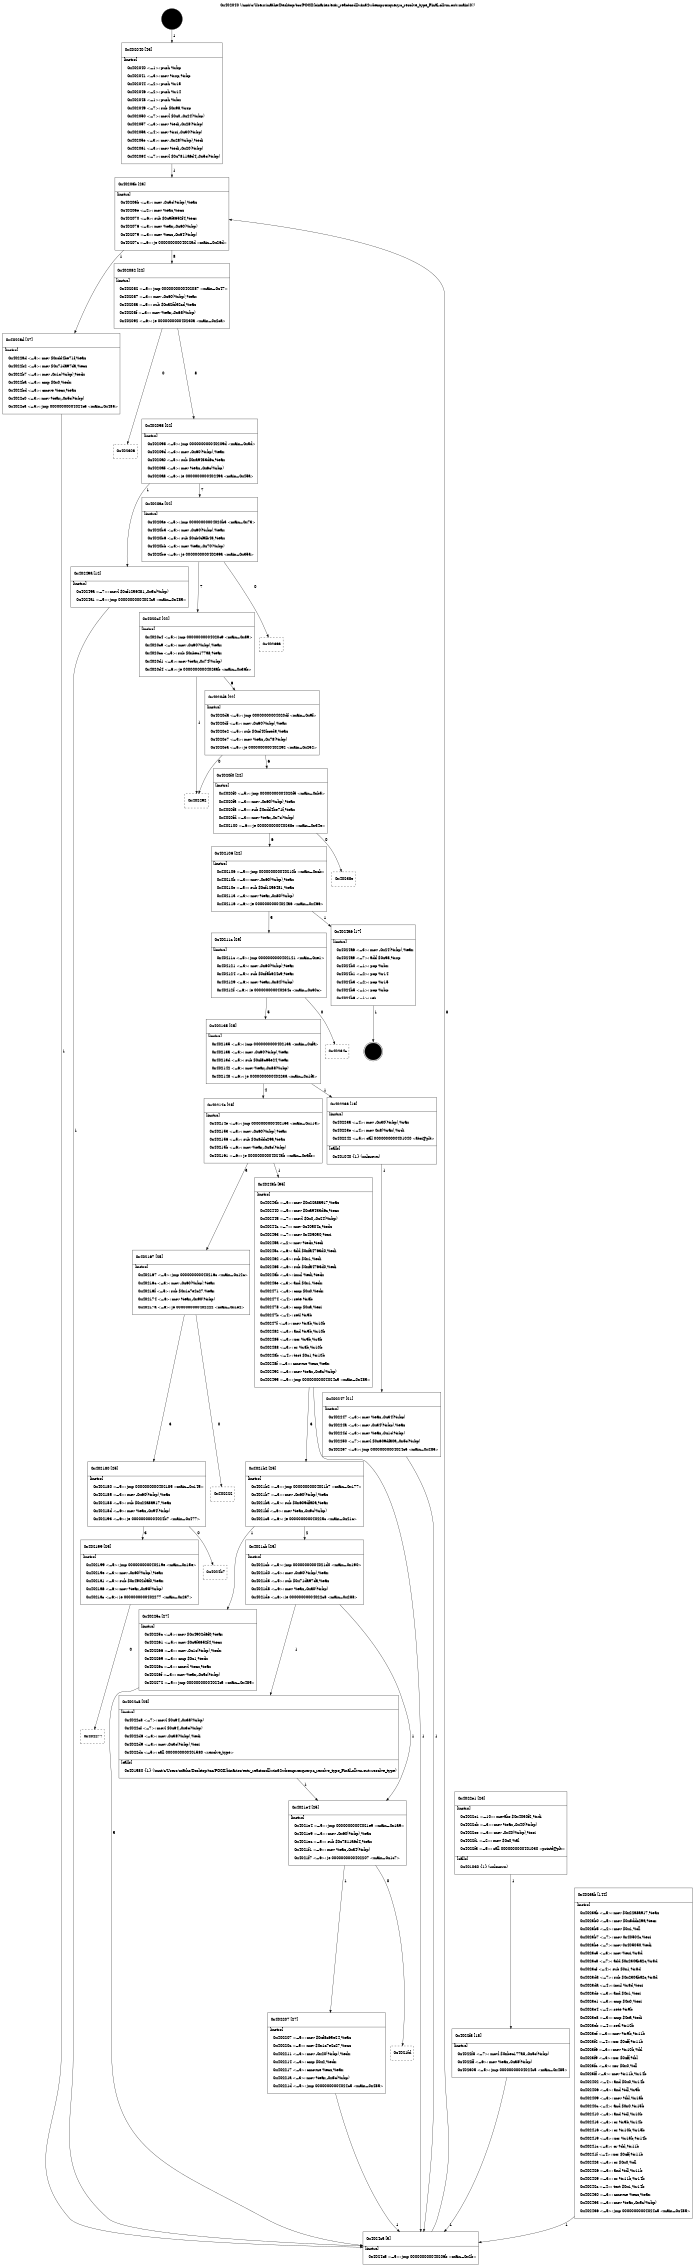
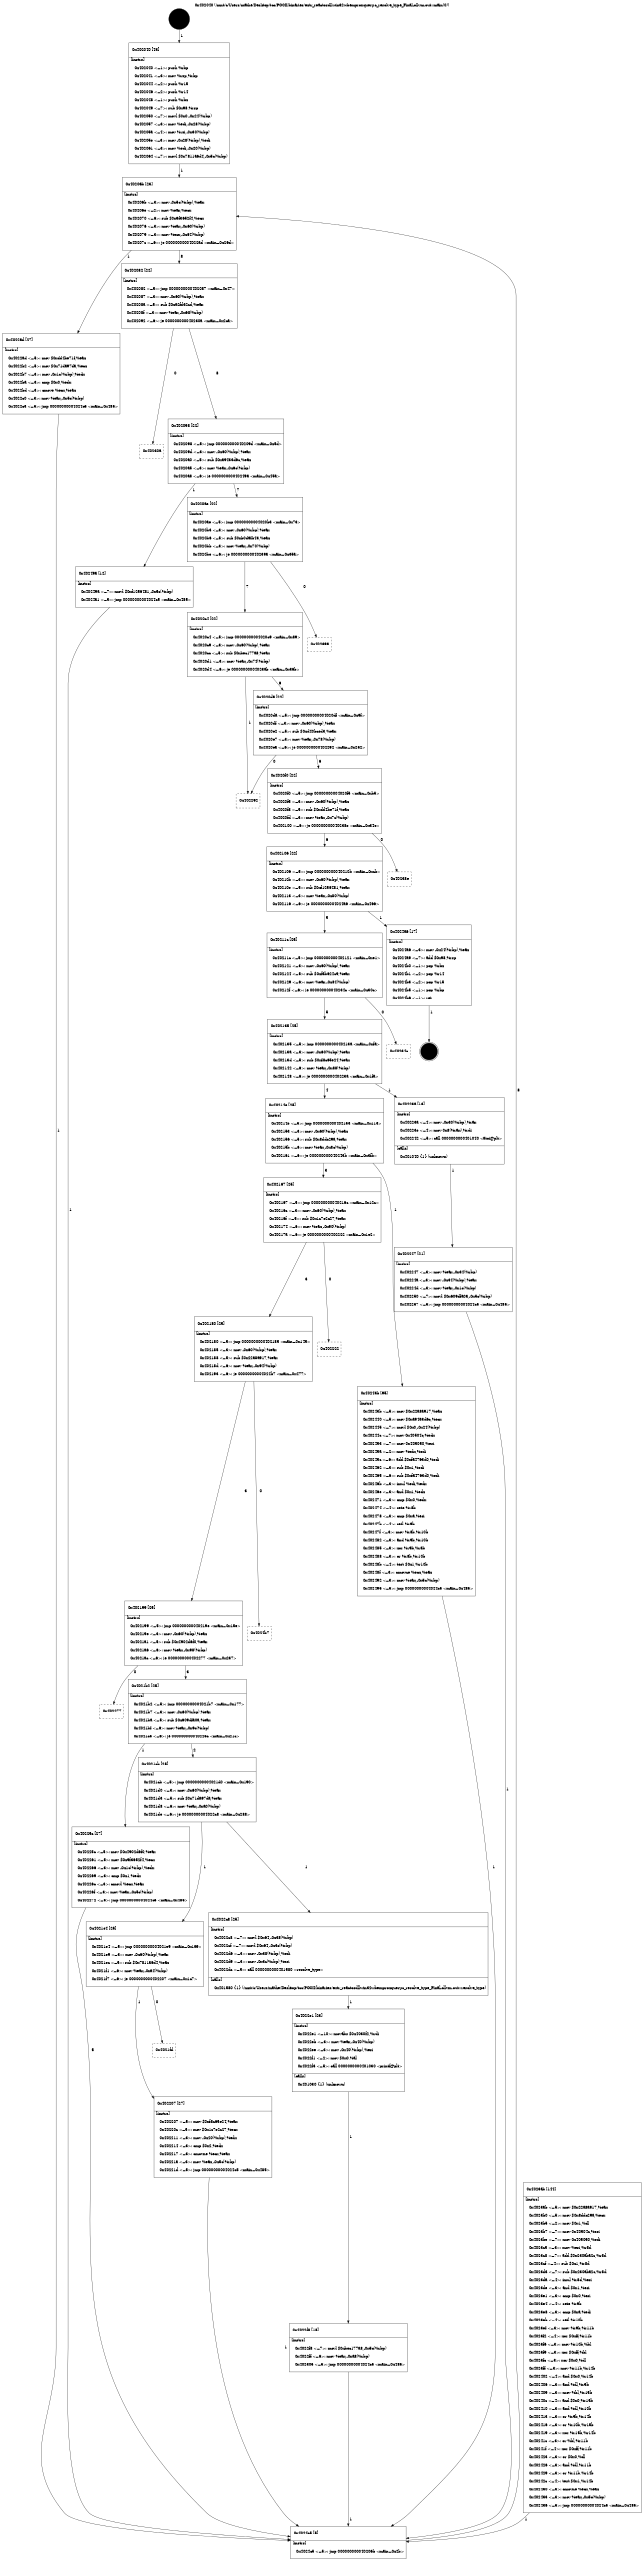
edge "0x40243b [95]" -> "0x4021b2 [25]": now "0x402199 [25]" -> "0x4021b2 [25]"
edge "0x4022c8 [25]" -> "0x4021e4 [25]": now "0x4022c8 [25]" -> "0x4022e1 [23]"
